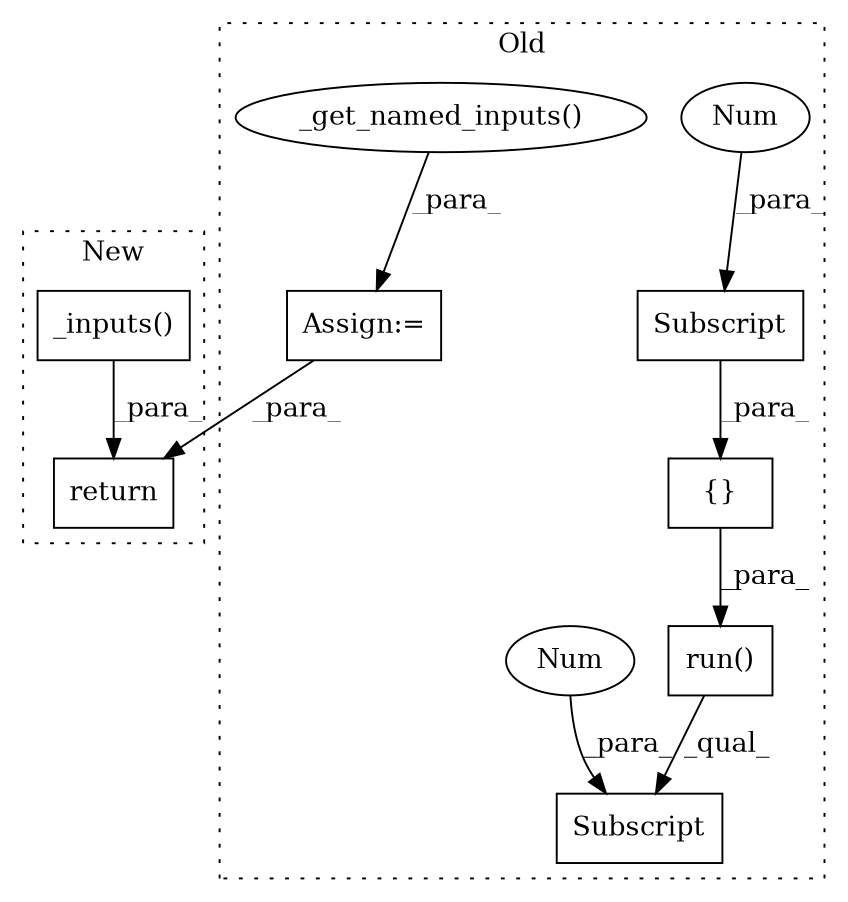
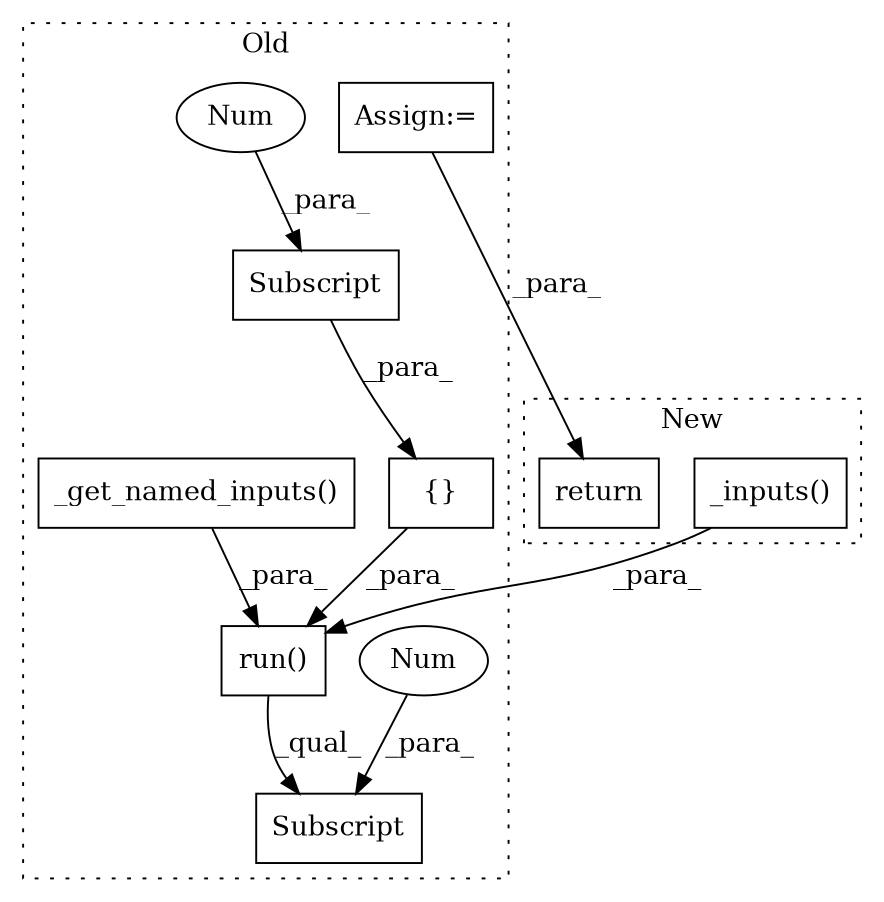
node "_get_named_inputs()": shape ellipse -> box
edge "_get_named_inputs()" -> "Assign:=": now "_get_named_inputs()" -> "run()"
edge "_inputs()" -> "return": now "_inputs()" -> "run()"
